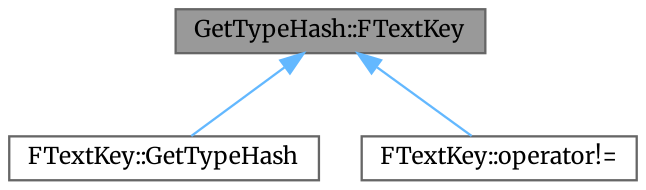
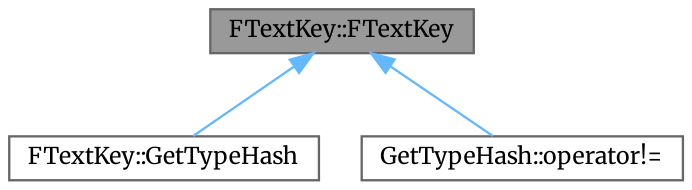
node "GetTypeHash::FTextKey": label "GetTypeHash::FTextKey" -> "FTextKey::FTextKey"
node "FTextKey::operator!=": label "FTextKey::operator!=" -> "GetTypeHash::operator!="
